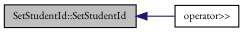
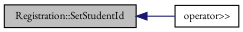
node "SetStudentId::SetStudentId": label "SetStudentId::SetStudentId" -> "Registration::SetStudentId"
